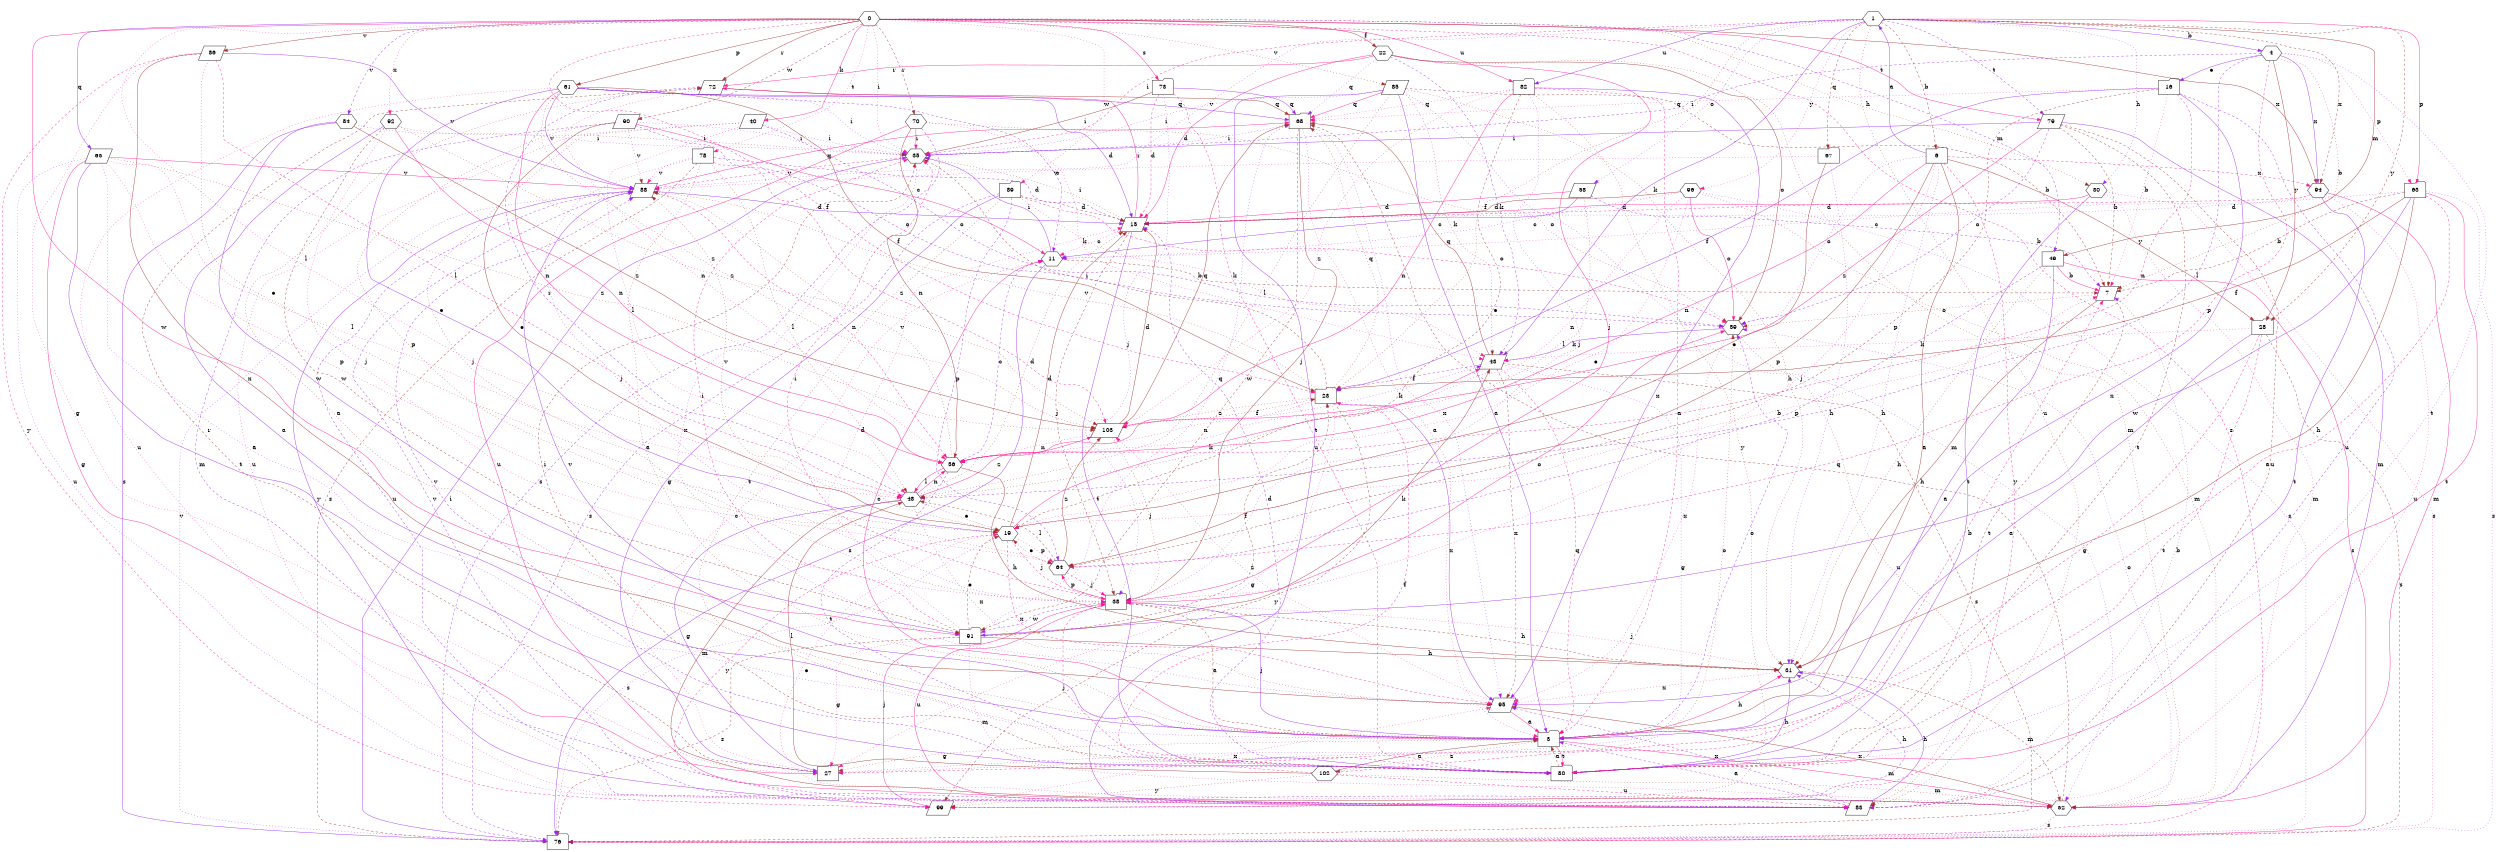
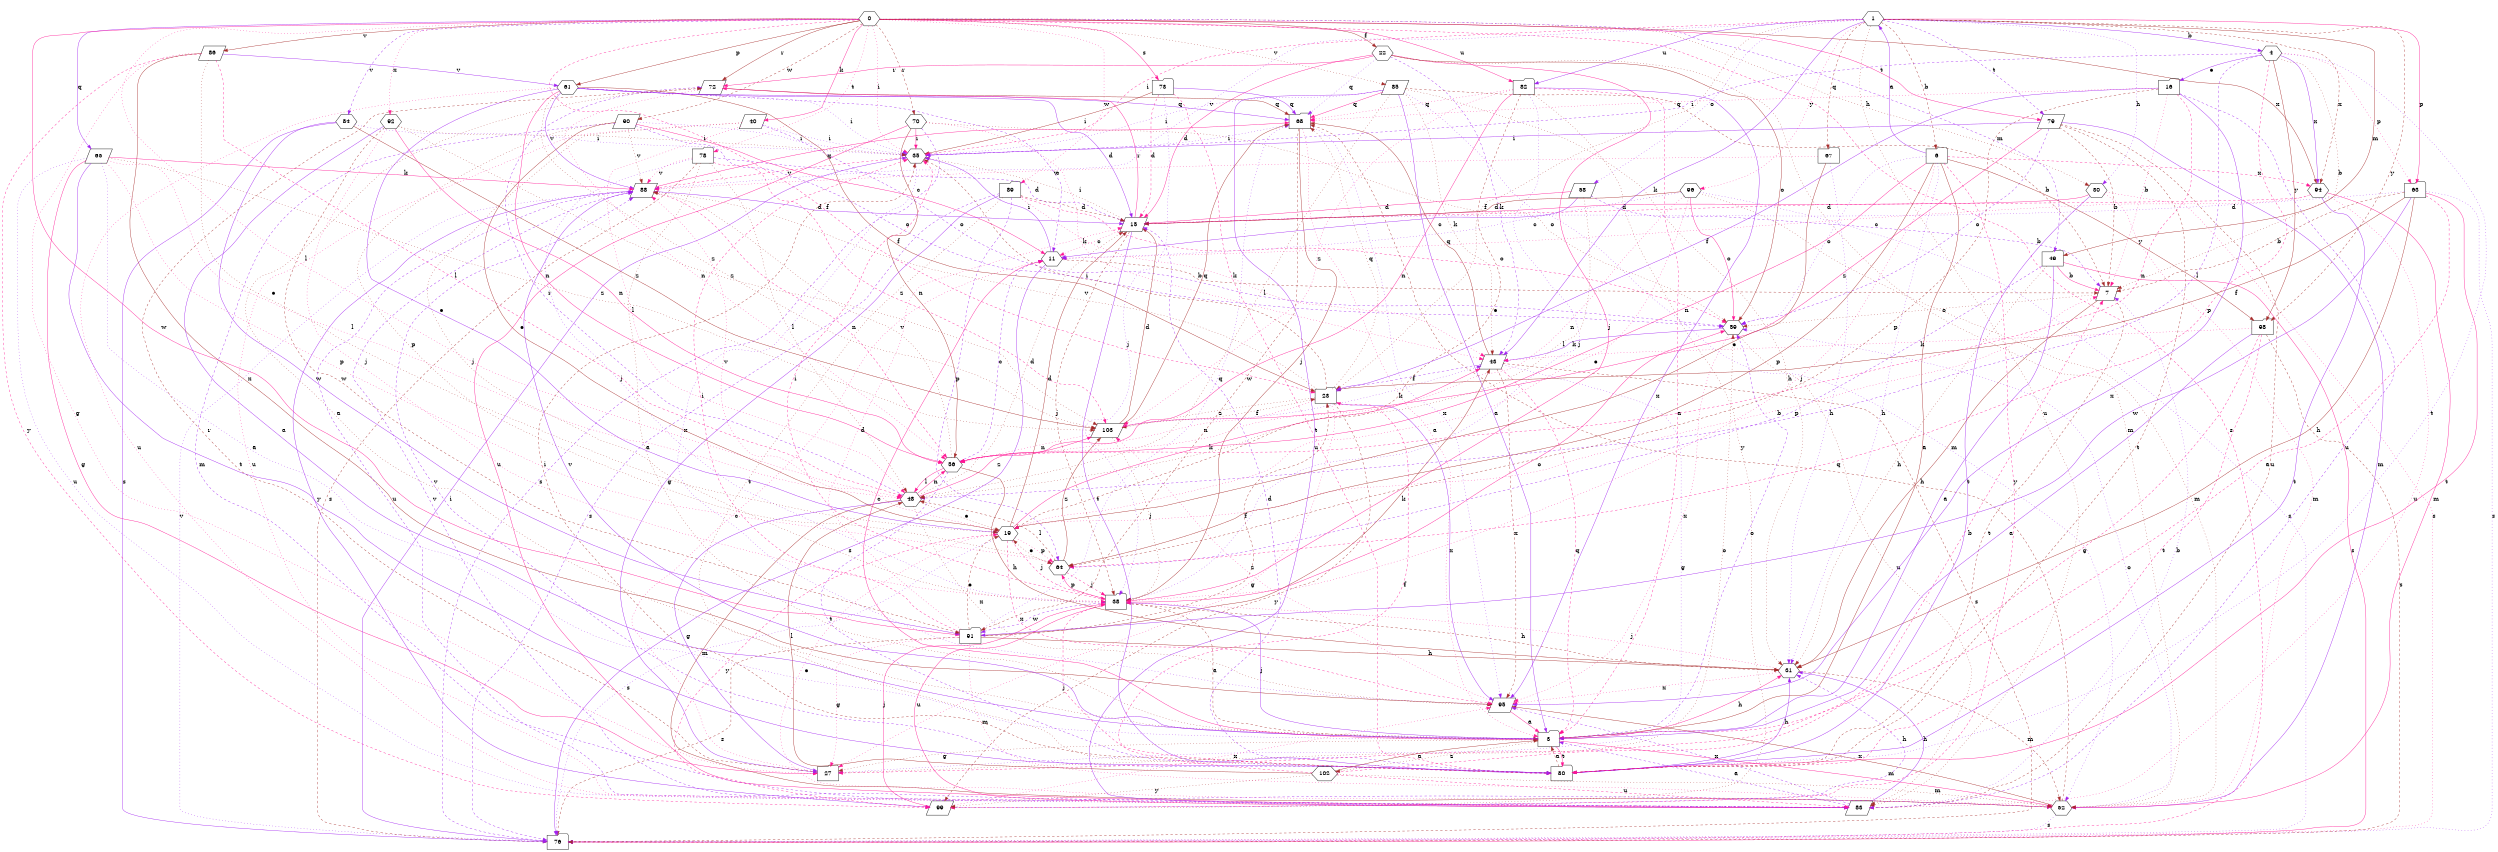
edge "86" -> "88": now "86" -> "61"
edge "65" -> "88": label "v" -> "k"
node "28": label "28" -> "98"
edge "19" -> "88": color brown -> deeppink
